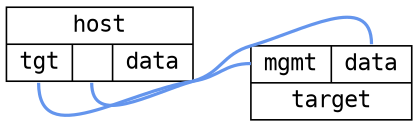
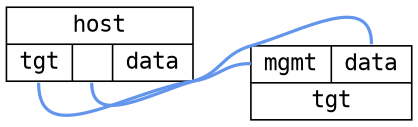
node "mgmt": text "target" -> "tgt"
